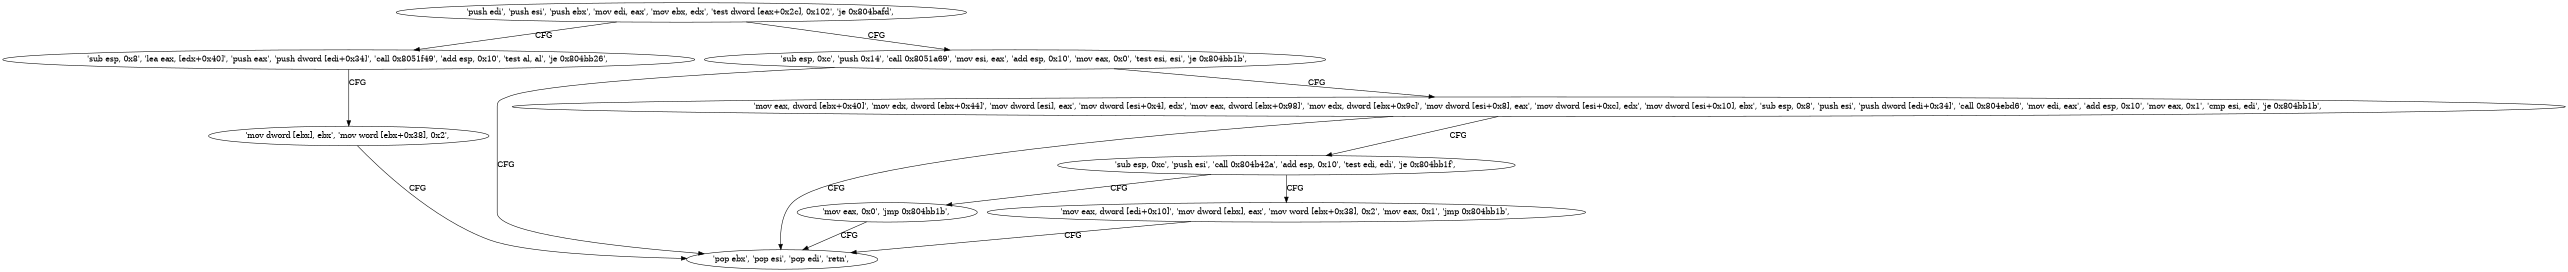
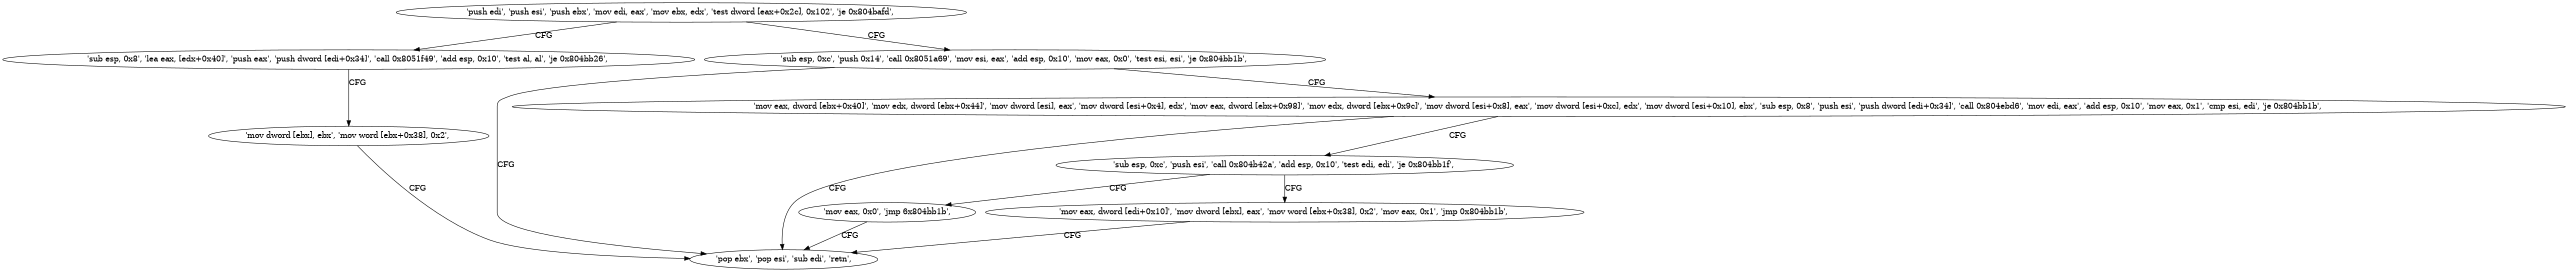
node "'mov eax, 0x0', 'jmp 0x804bb1b',": label "'mov eax, 0x0', 'jmp 0x804bb1b'," -> "'mov eax, 0x0', 'jmp 6x804bb1b',"
node "'pop ebx', 'pop esi', 'pop edi', 'retn',": label "'pop ebx', 'pop esi', 'pop edi', 'retn'," -> "'pop ebx', 'pop esi', 'sub edi', 'retn',"
